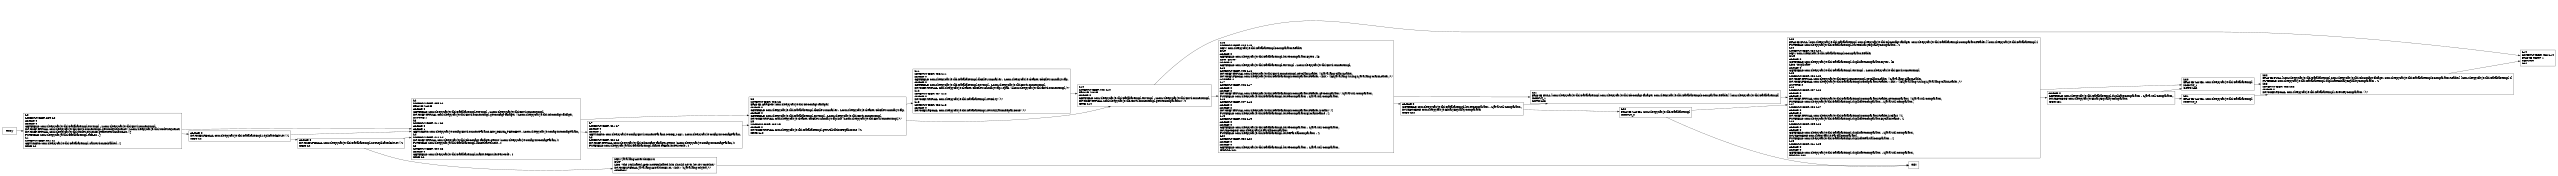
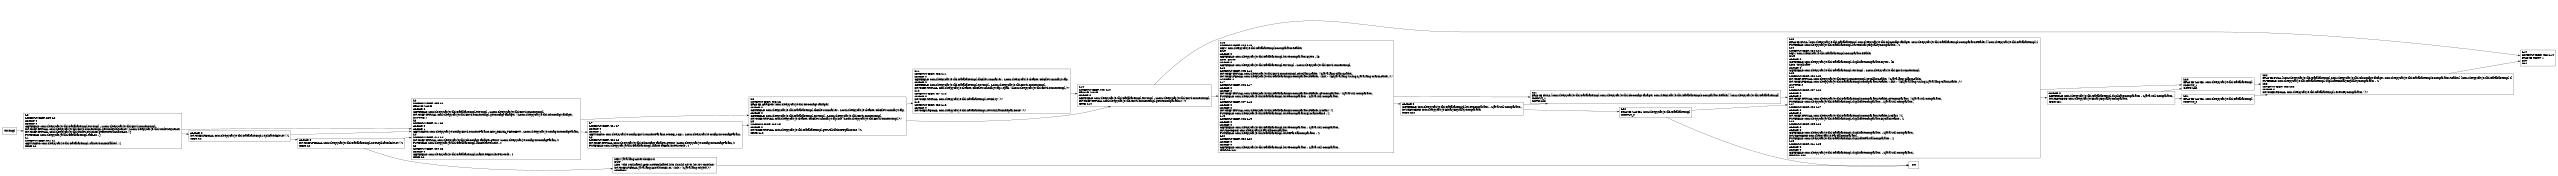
node "L14 LINENUMBER 468 L14 FRAME CHOP 1 RETURN L34": label "L14 LINENUMBER 468 L14 FRAME CHOP 1 RETURN L34" -> "L14 LINENUMBER 468 L14 FRAME CHOP 1 BIN L34"
node "entry": label "entry" -> "envImpl"
node "exit": label "exit" -> "set"
